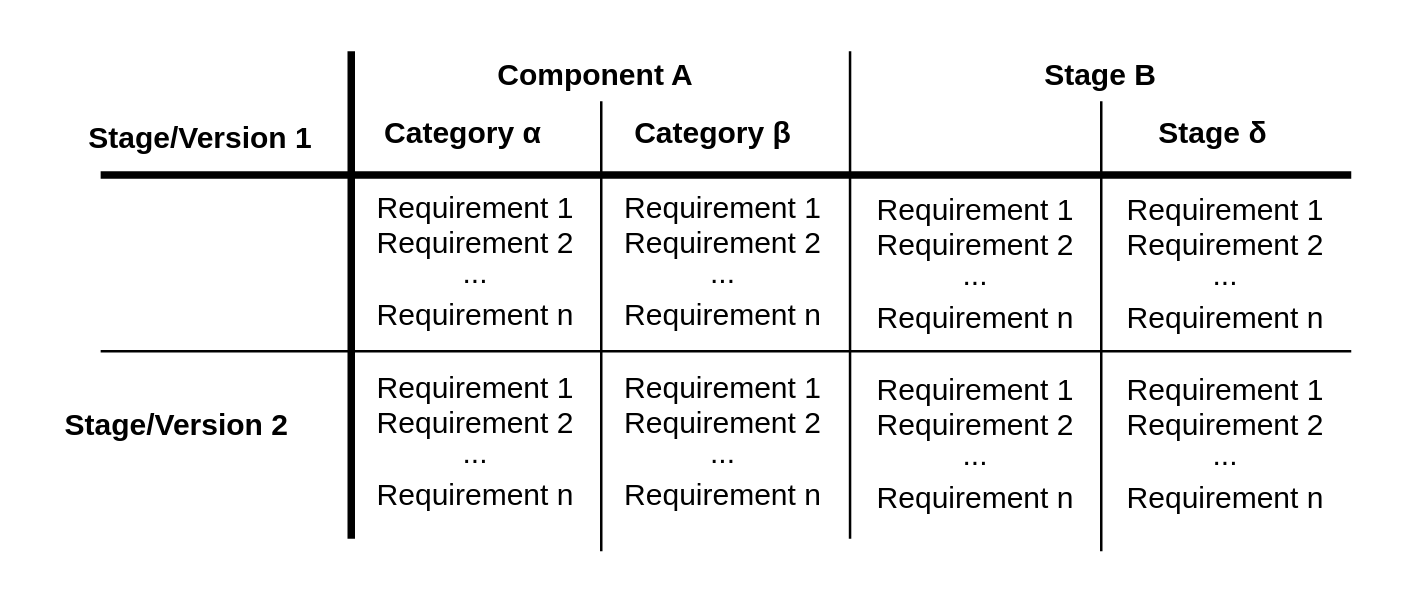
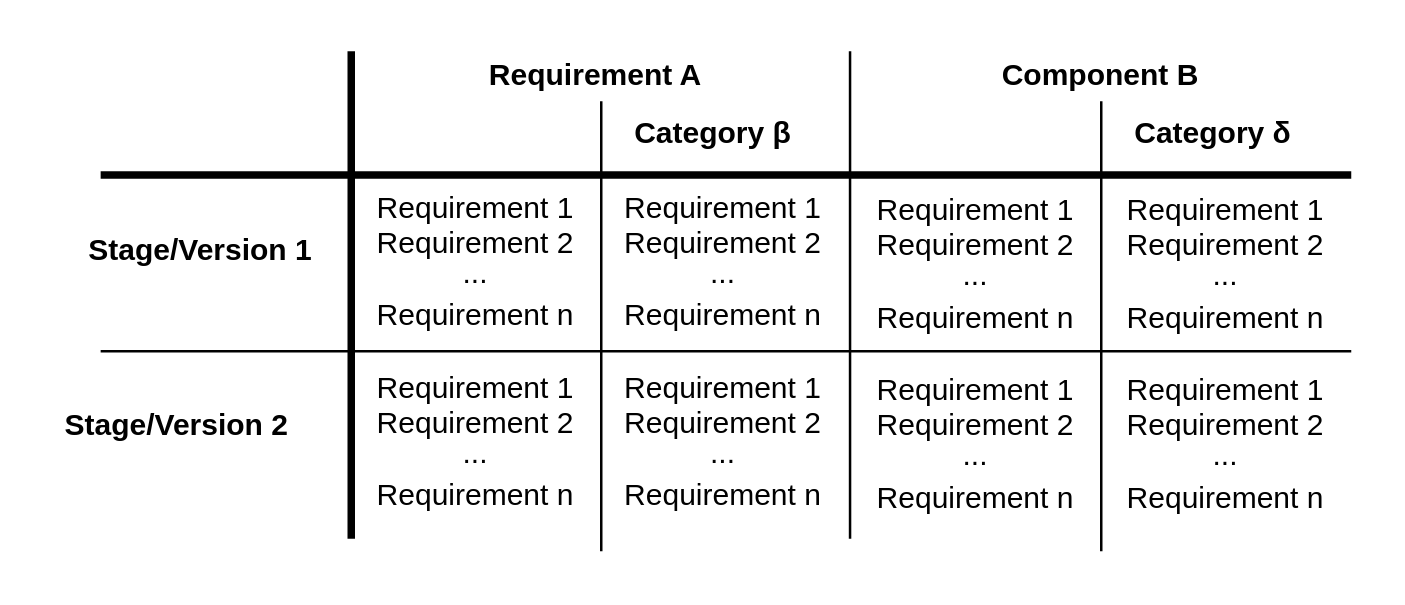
node "Component A": label "Component A" -> "Requirement A"
node "Stage B": label "Stage B" -> "Component B"
node "Category α": removed
node "Stage δ": label "Stage δ" -> "Category δ"
node "Stage/Version 1": moved (201, 139) -> (201, 251)
